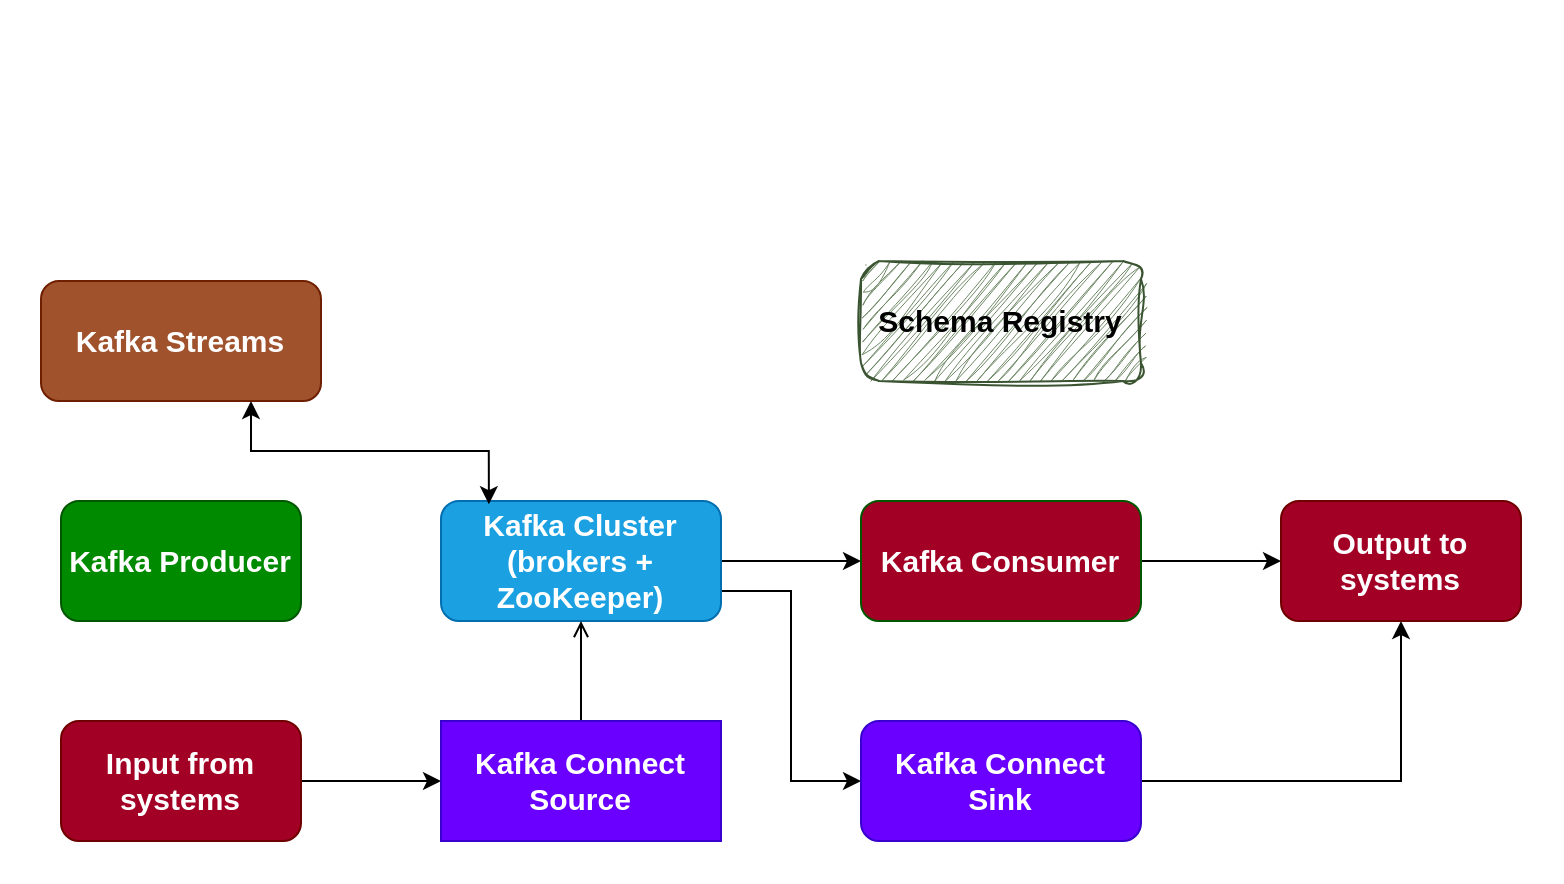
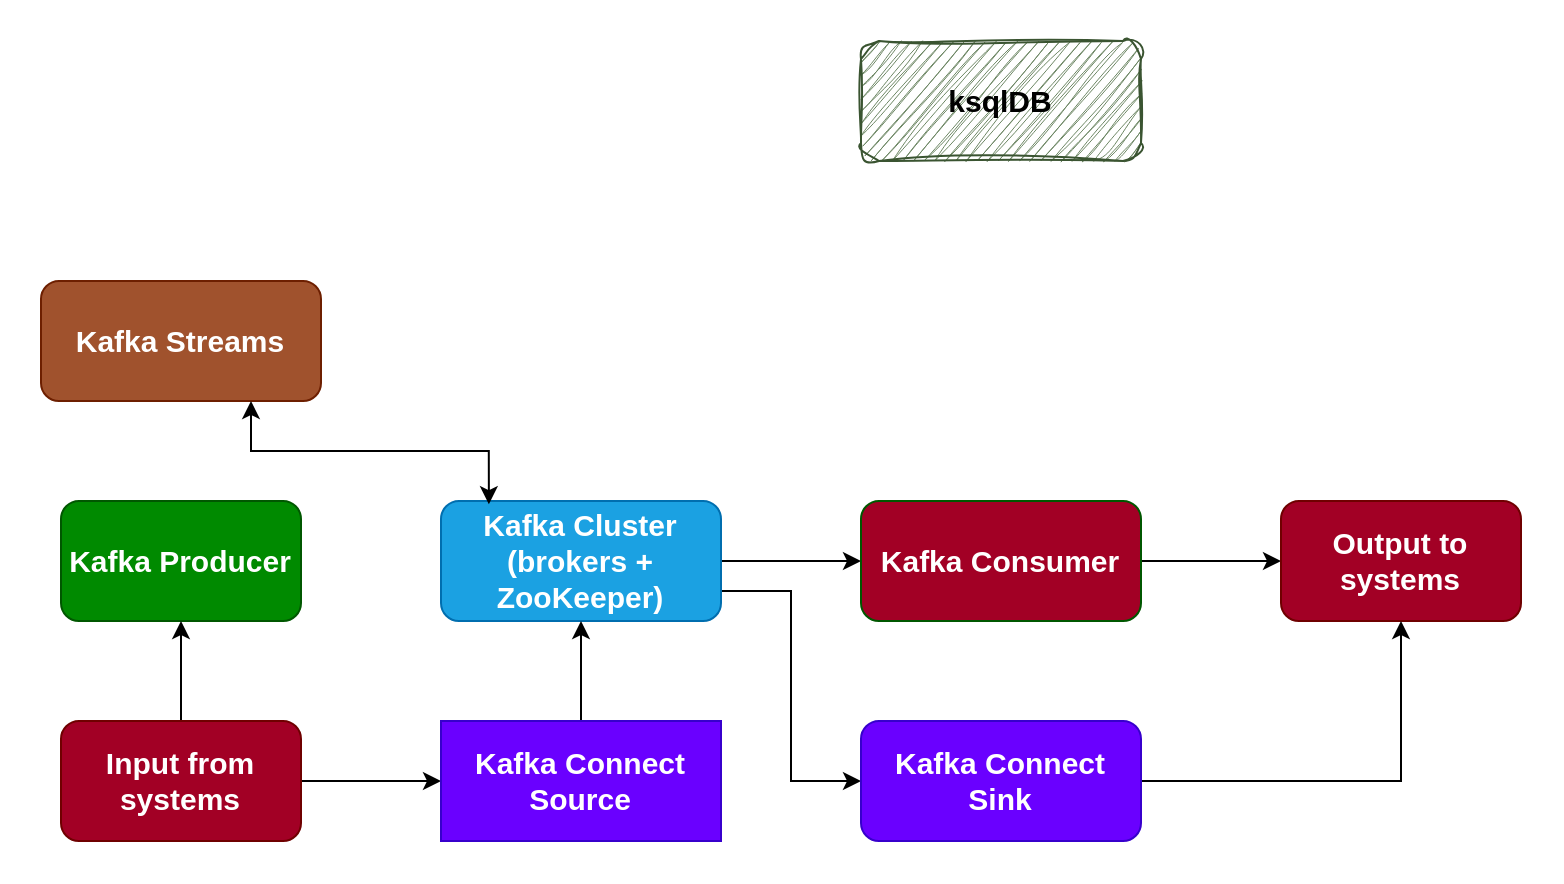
node "ksqlDB": added
node "Schema Registry": removed
edge "Kafka Connect Source" -> "Kafka Cluster(brokers + ZooKeeper)": arrowhead open -> classic
edge "Input from systems" -> "Kafka Producer": added
